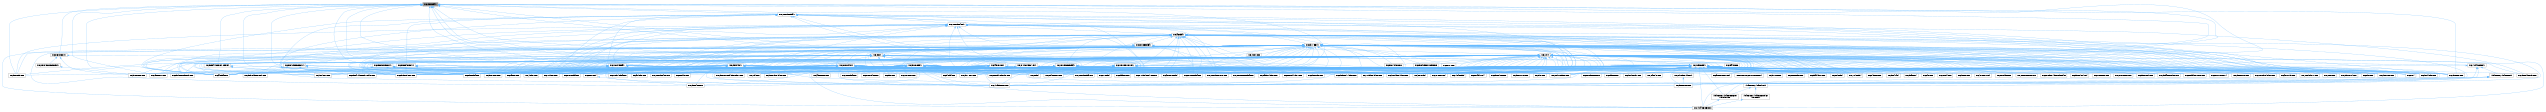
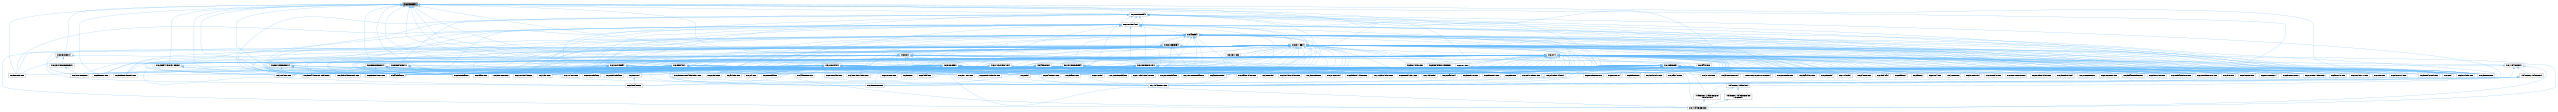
node "src/constexp.l": added
node "src/textdocvisitor.classlist": label "src/textdocvisitor.classlist" -> "src/textdocvisitor.cpp"
